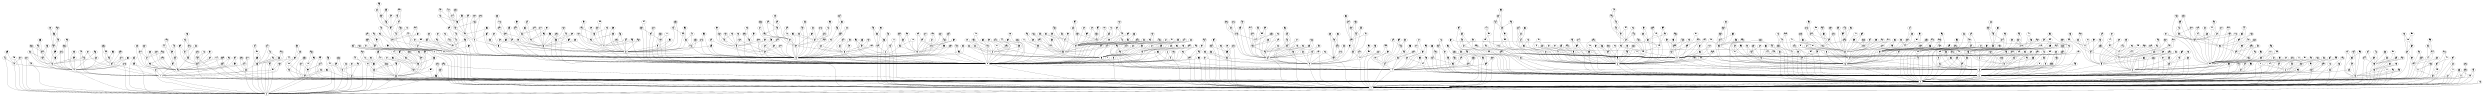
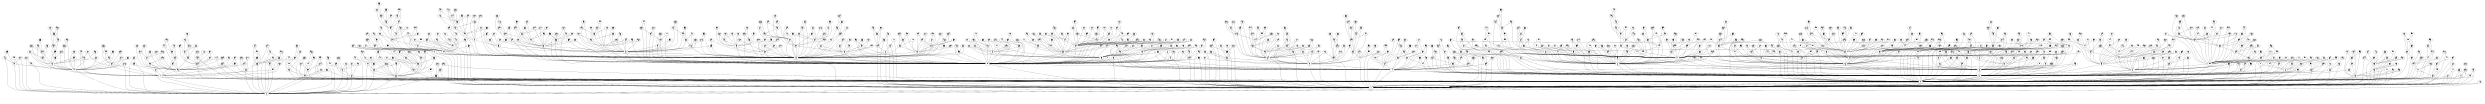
node "822": added
node "442": added
